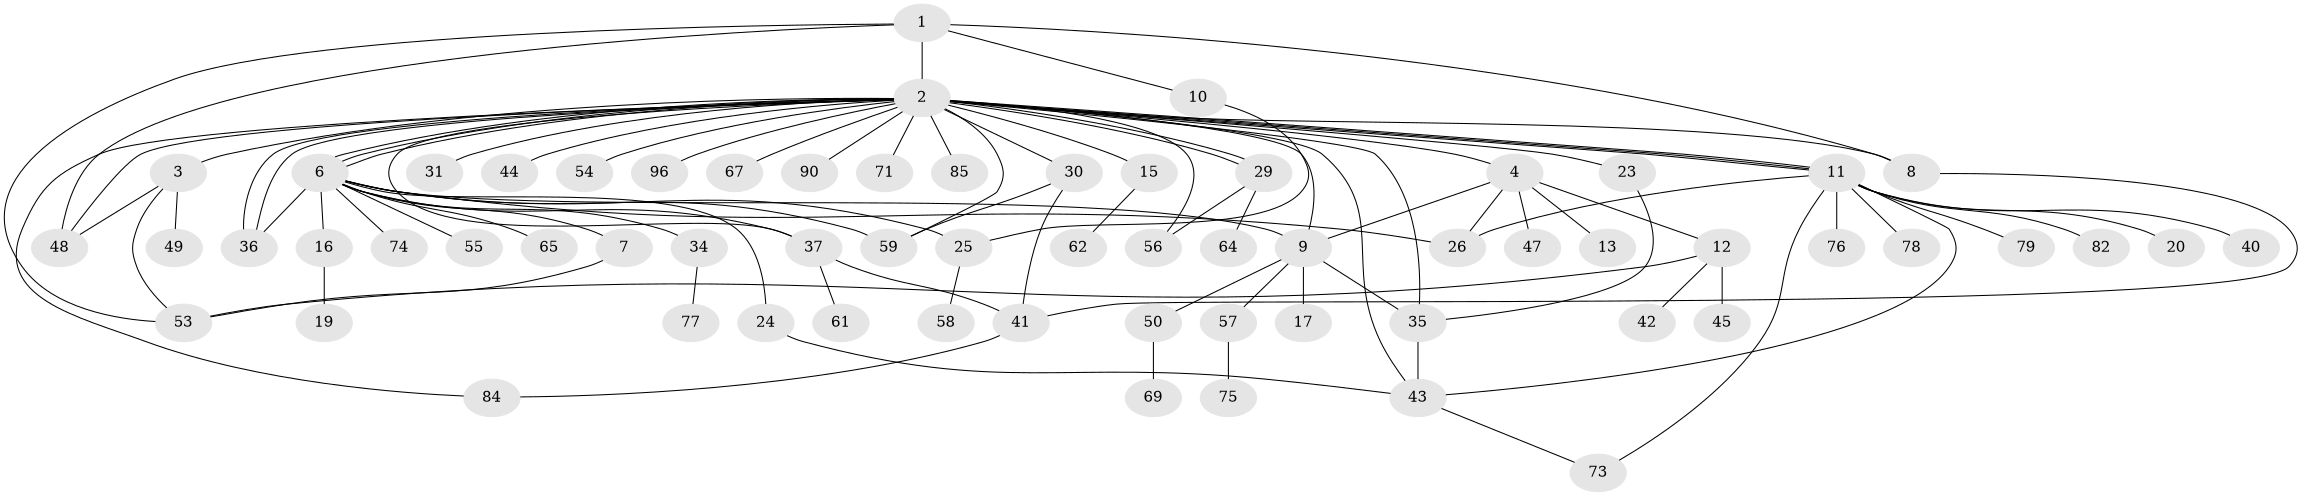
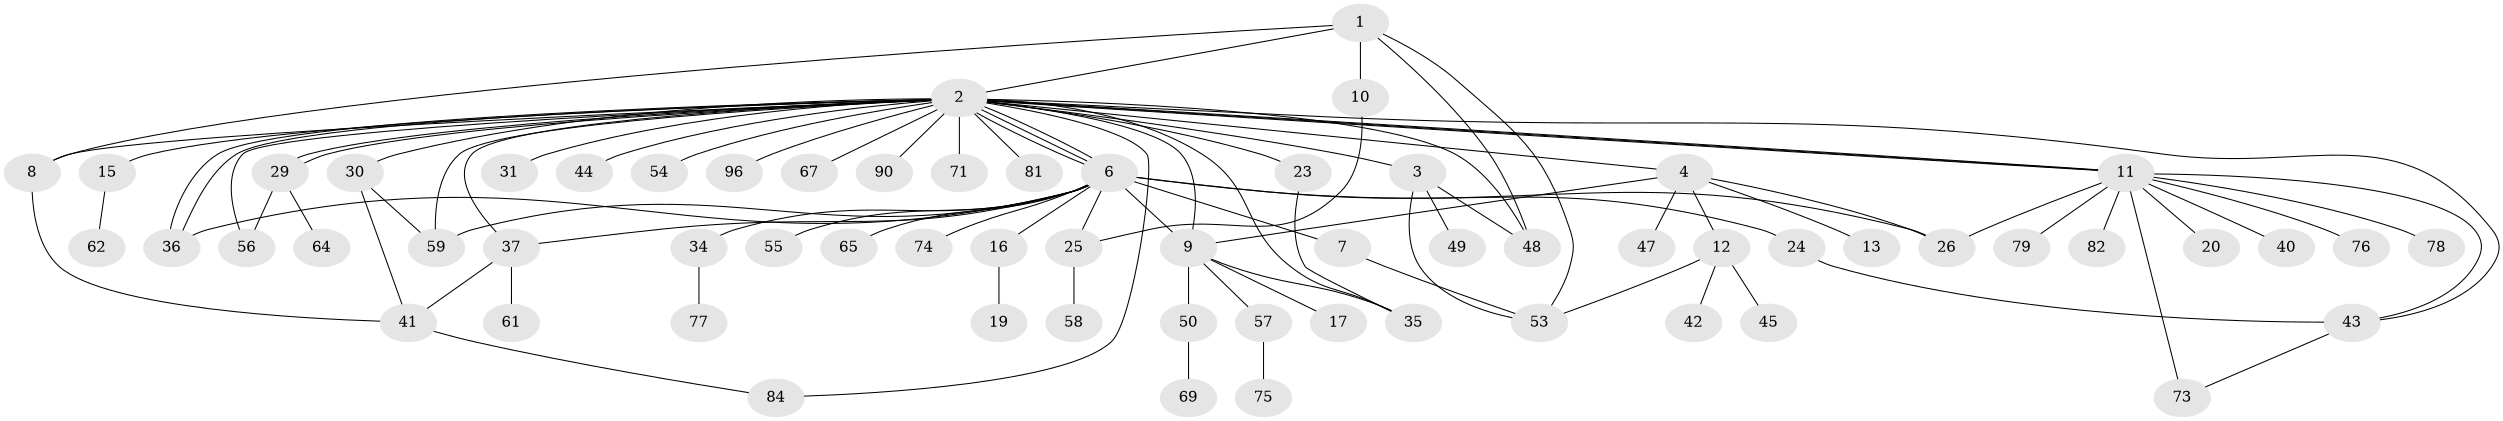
node "85": label "85" -> "81"
edge "35" -- "43": removed
